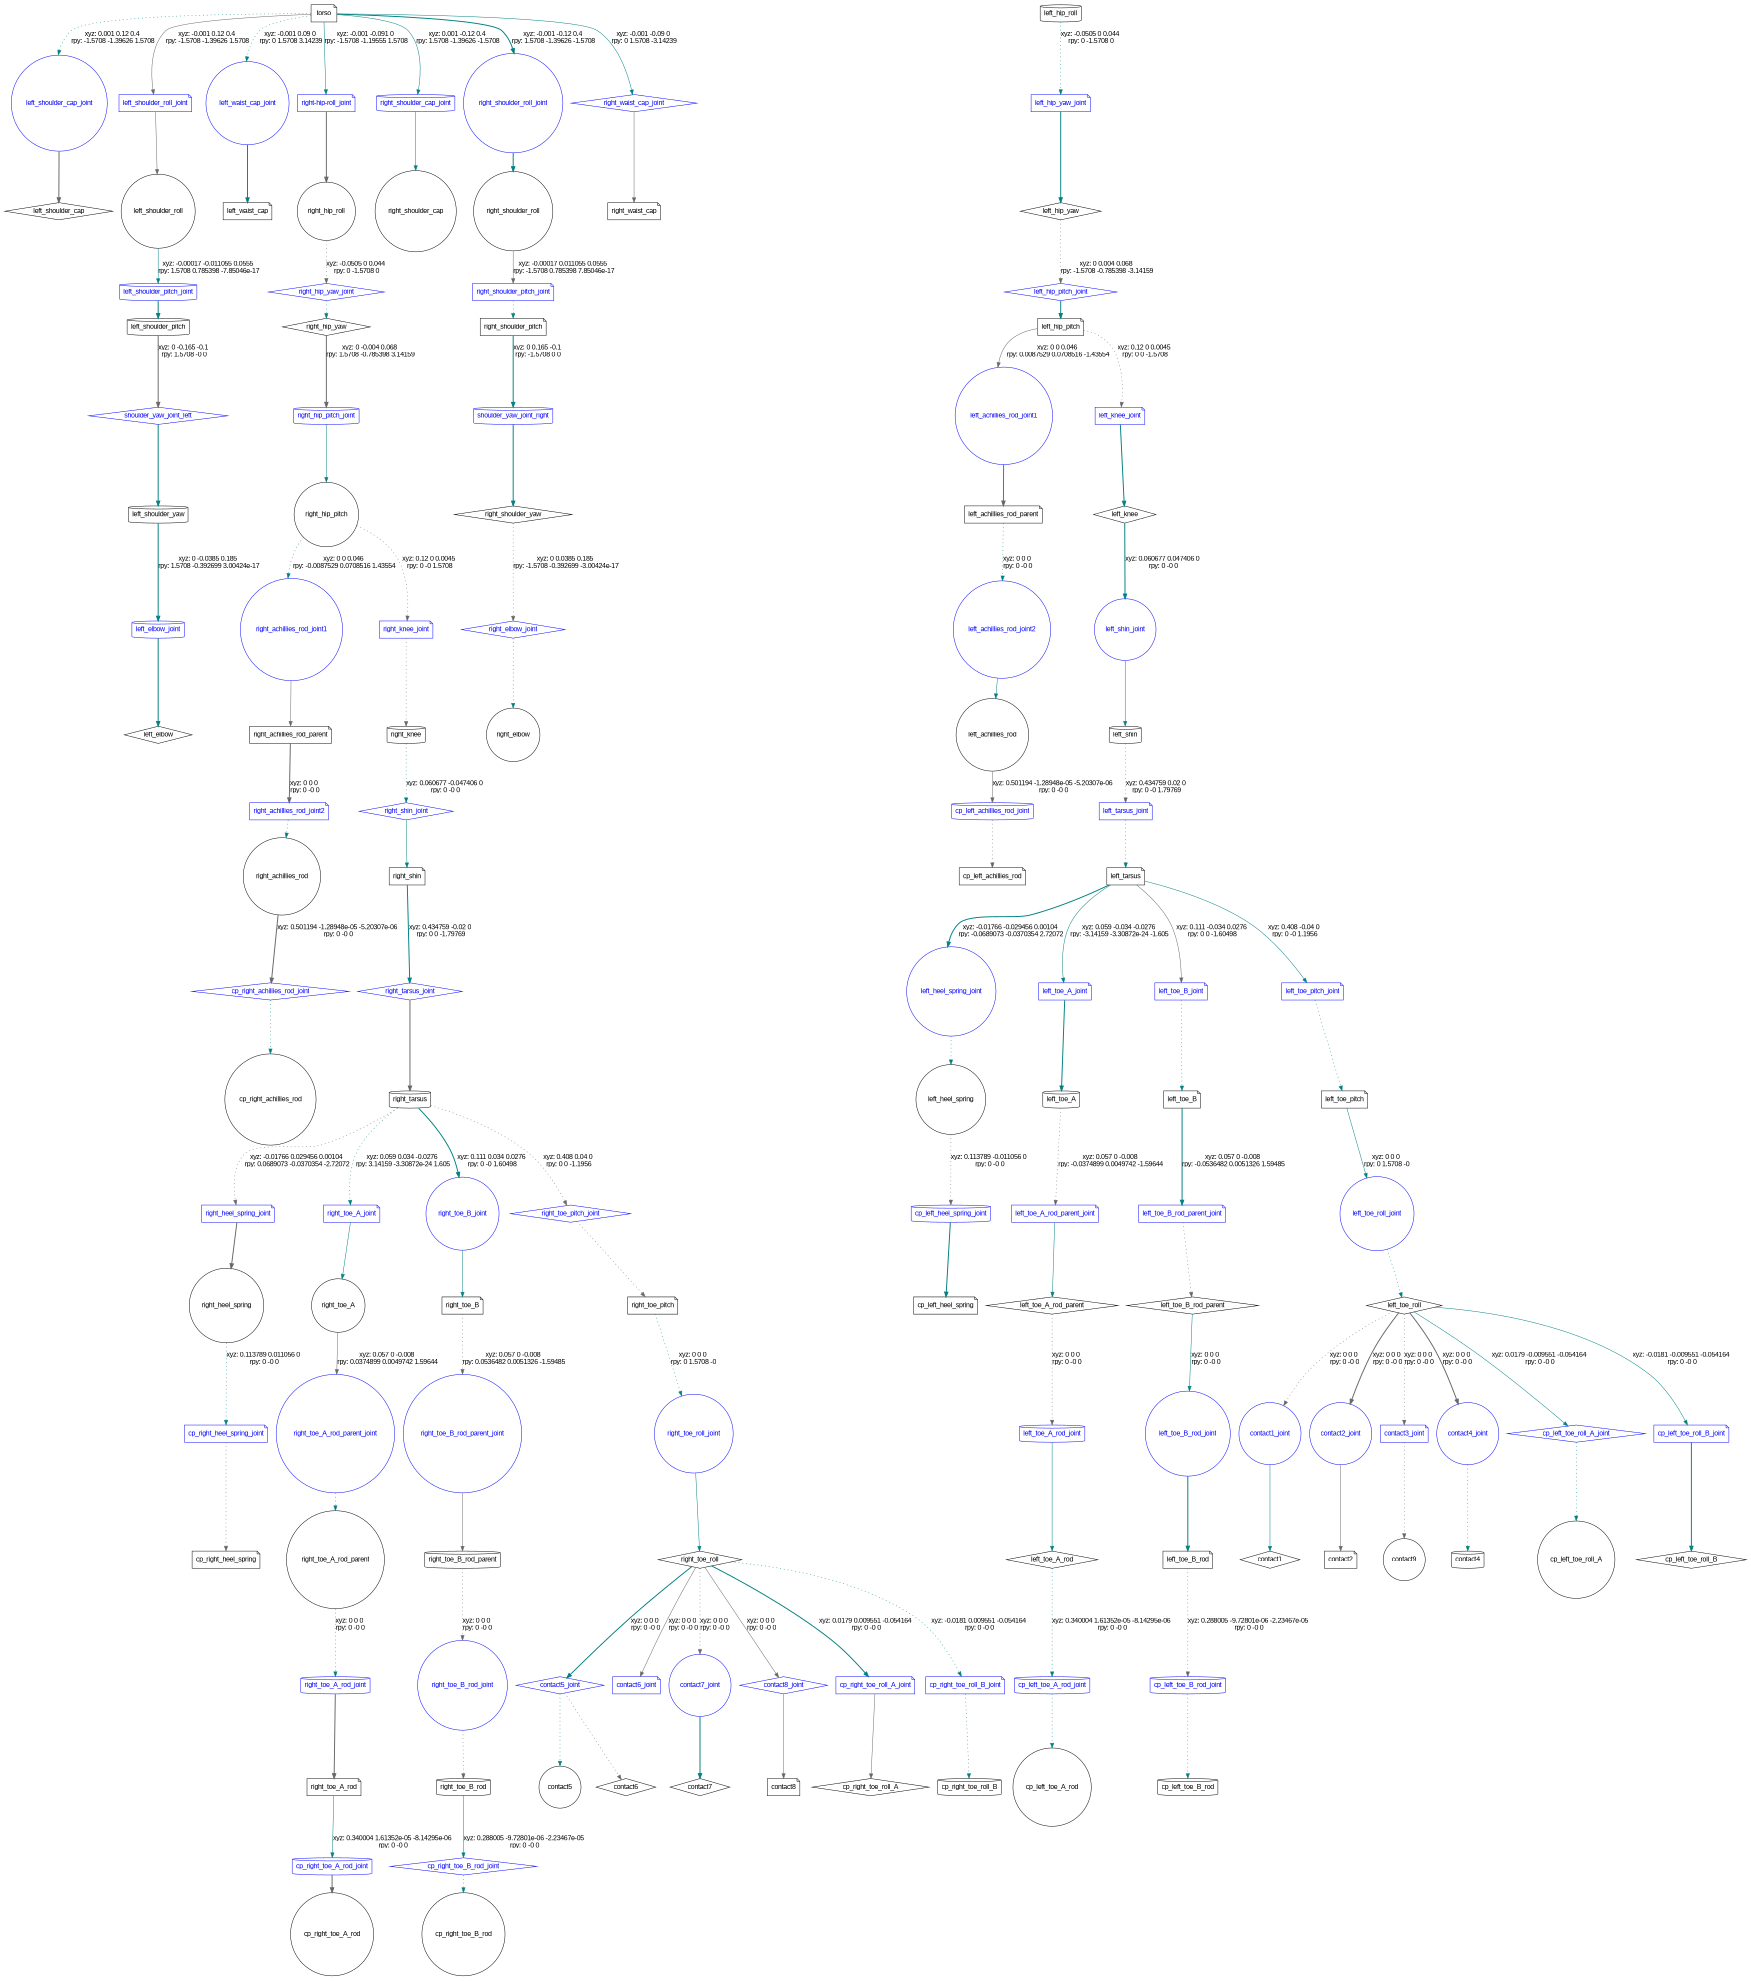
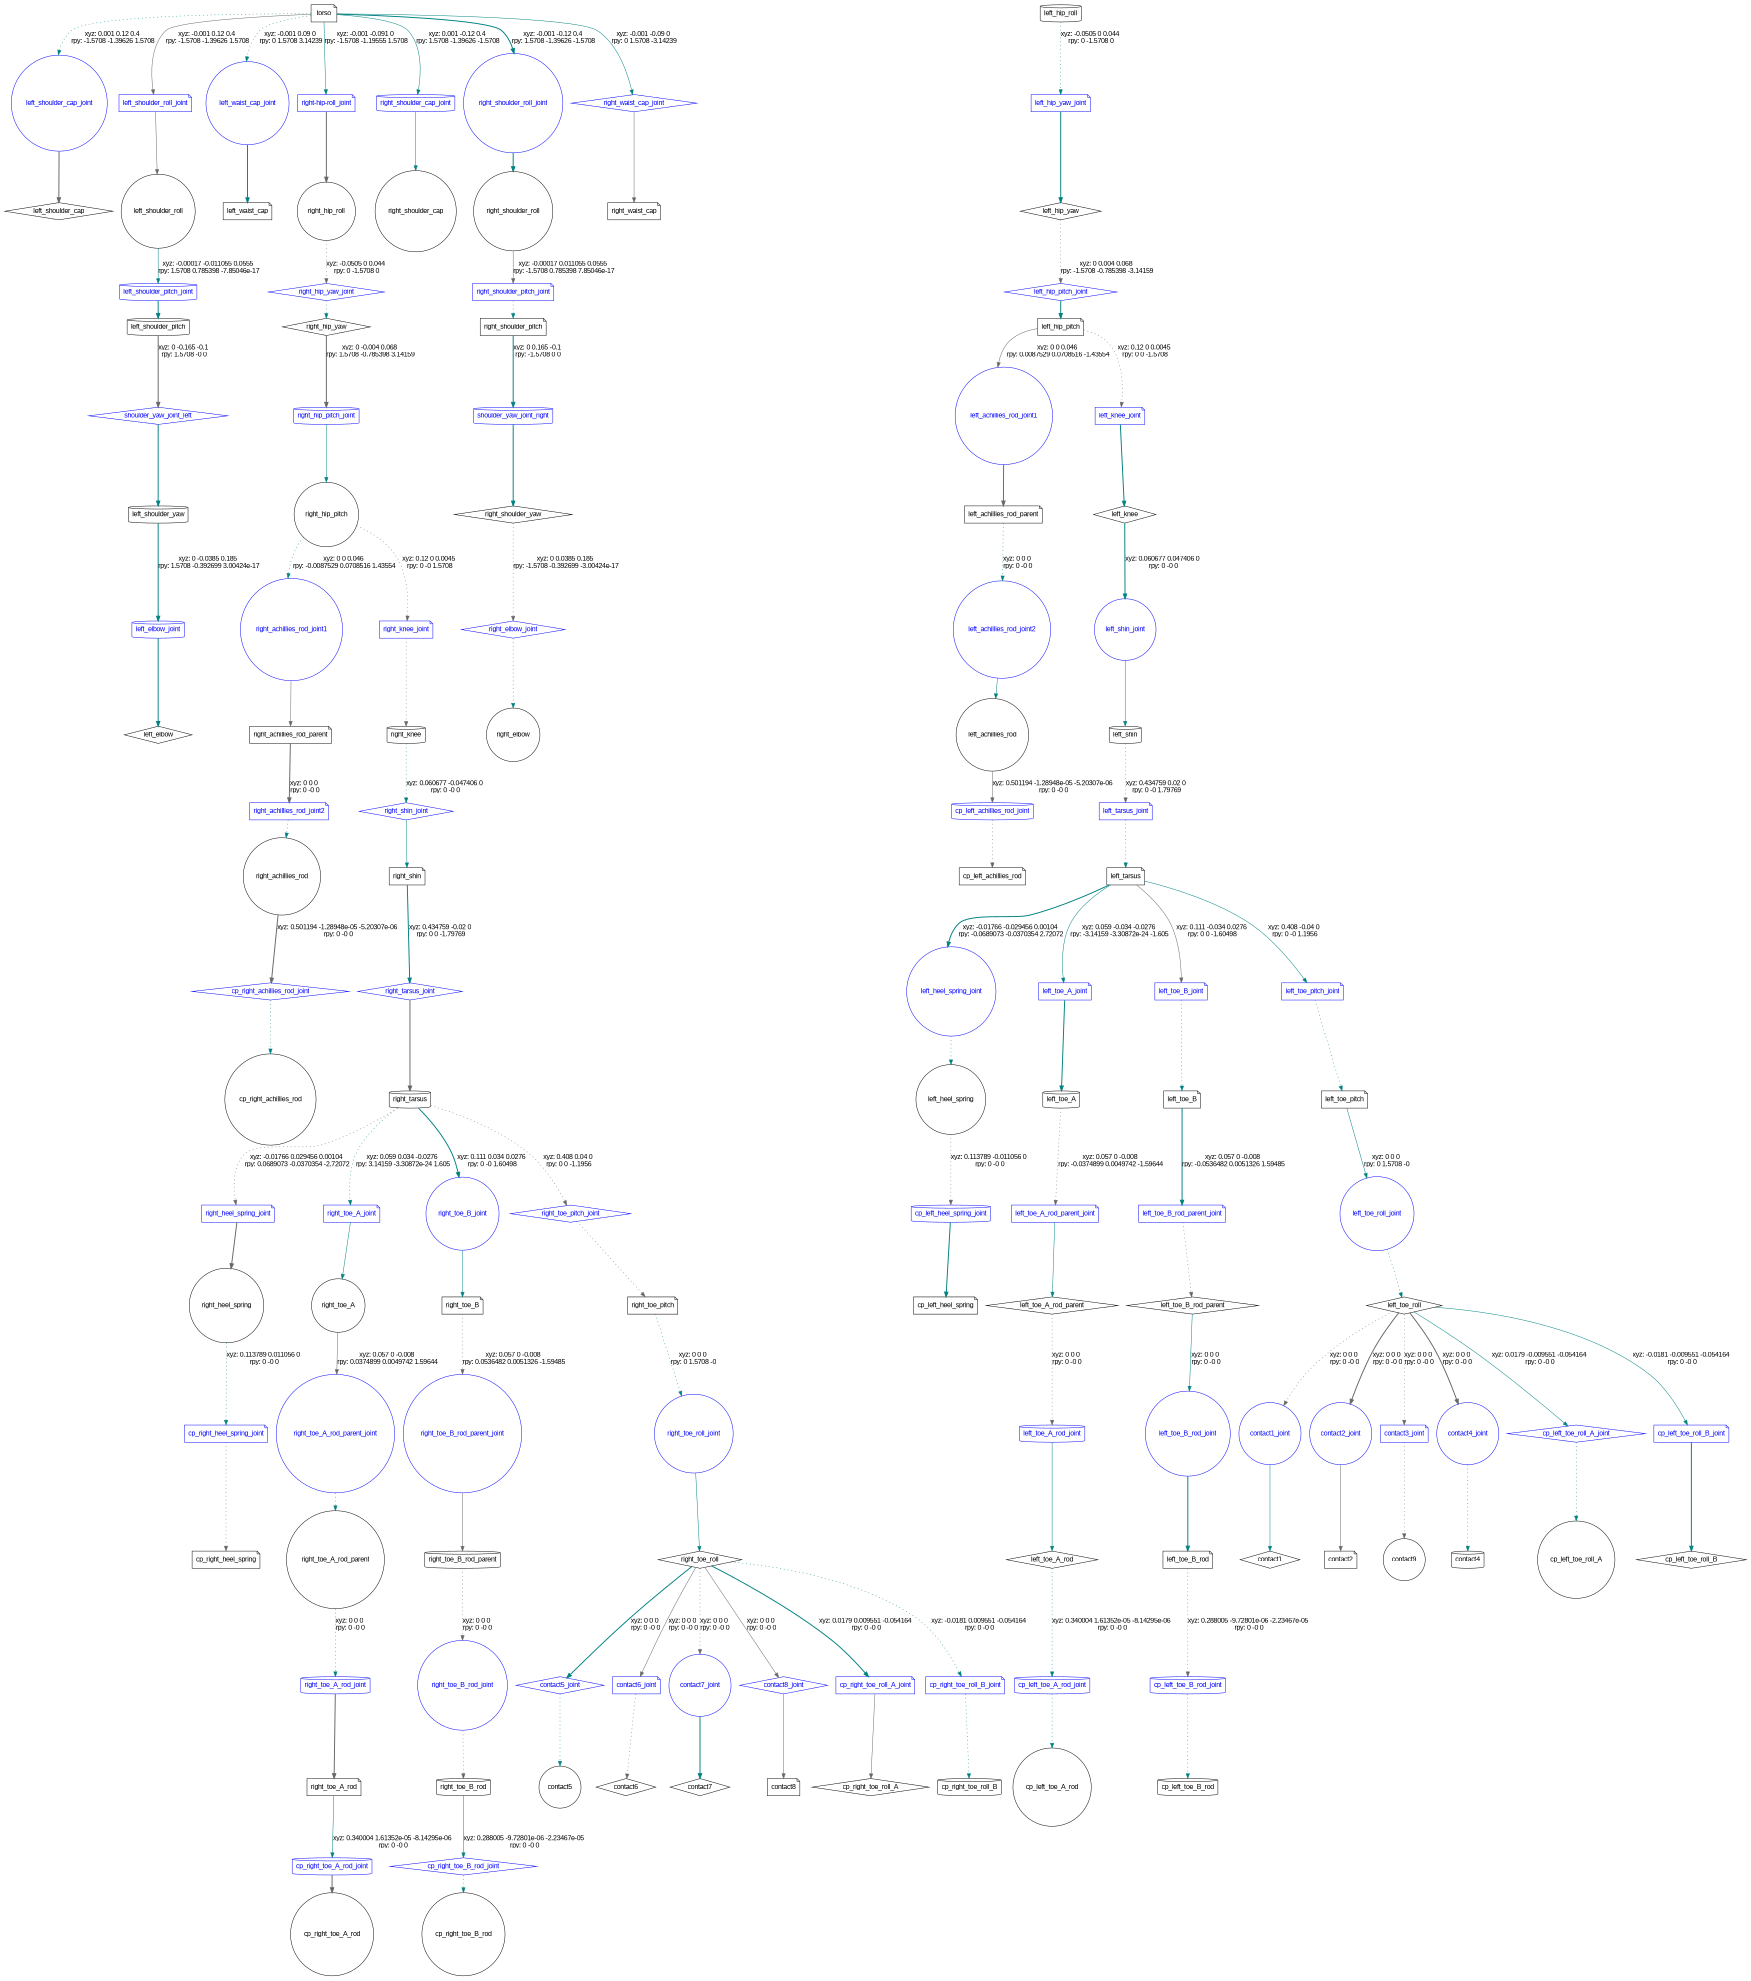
edge "contact5_joint" -> "contact6": now "contact6_joint" -> "contact6"
